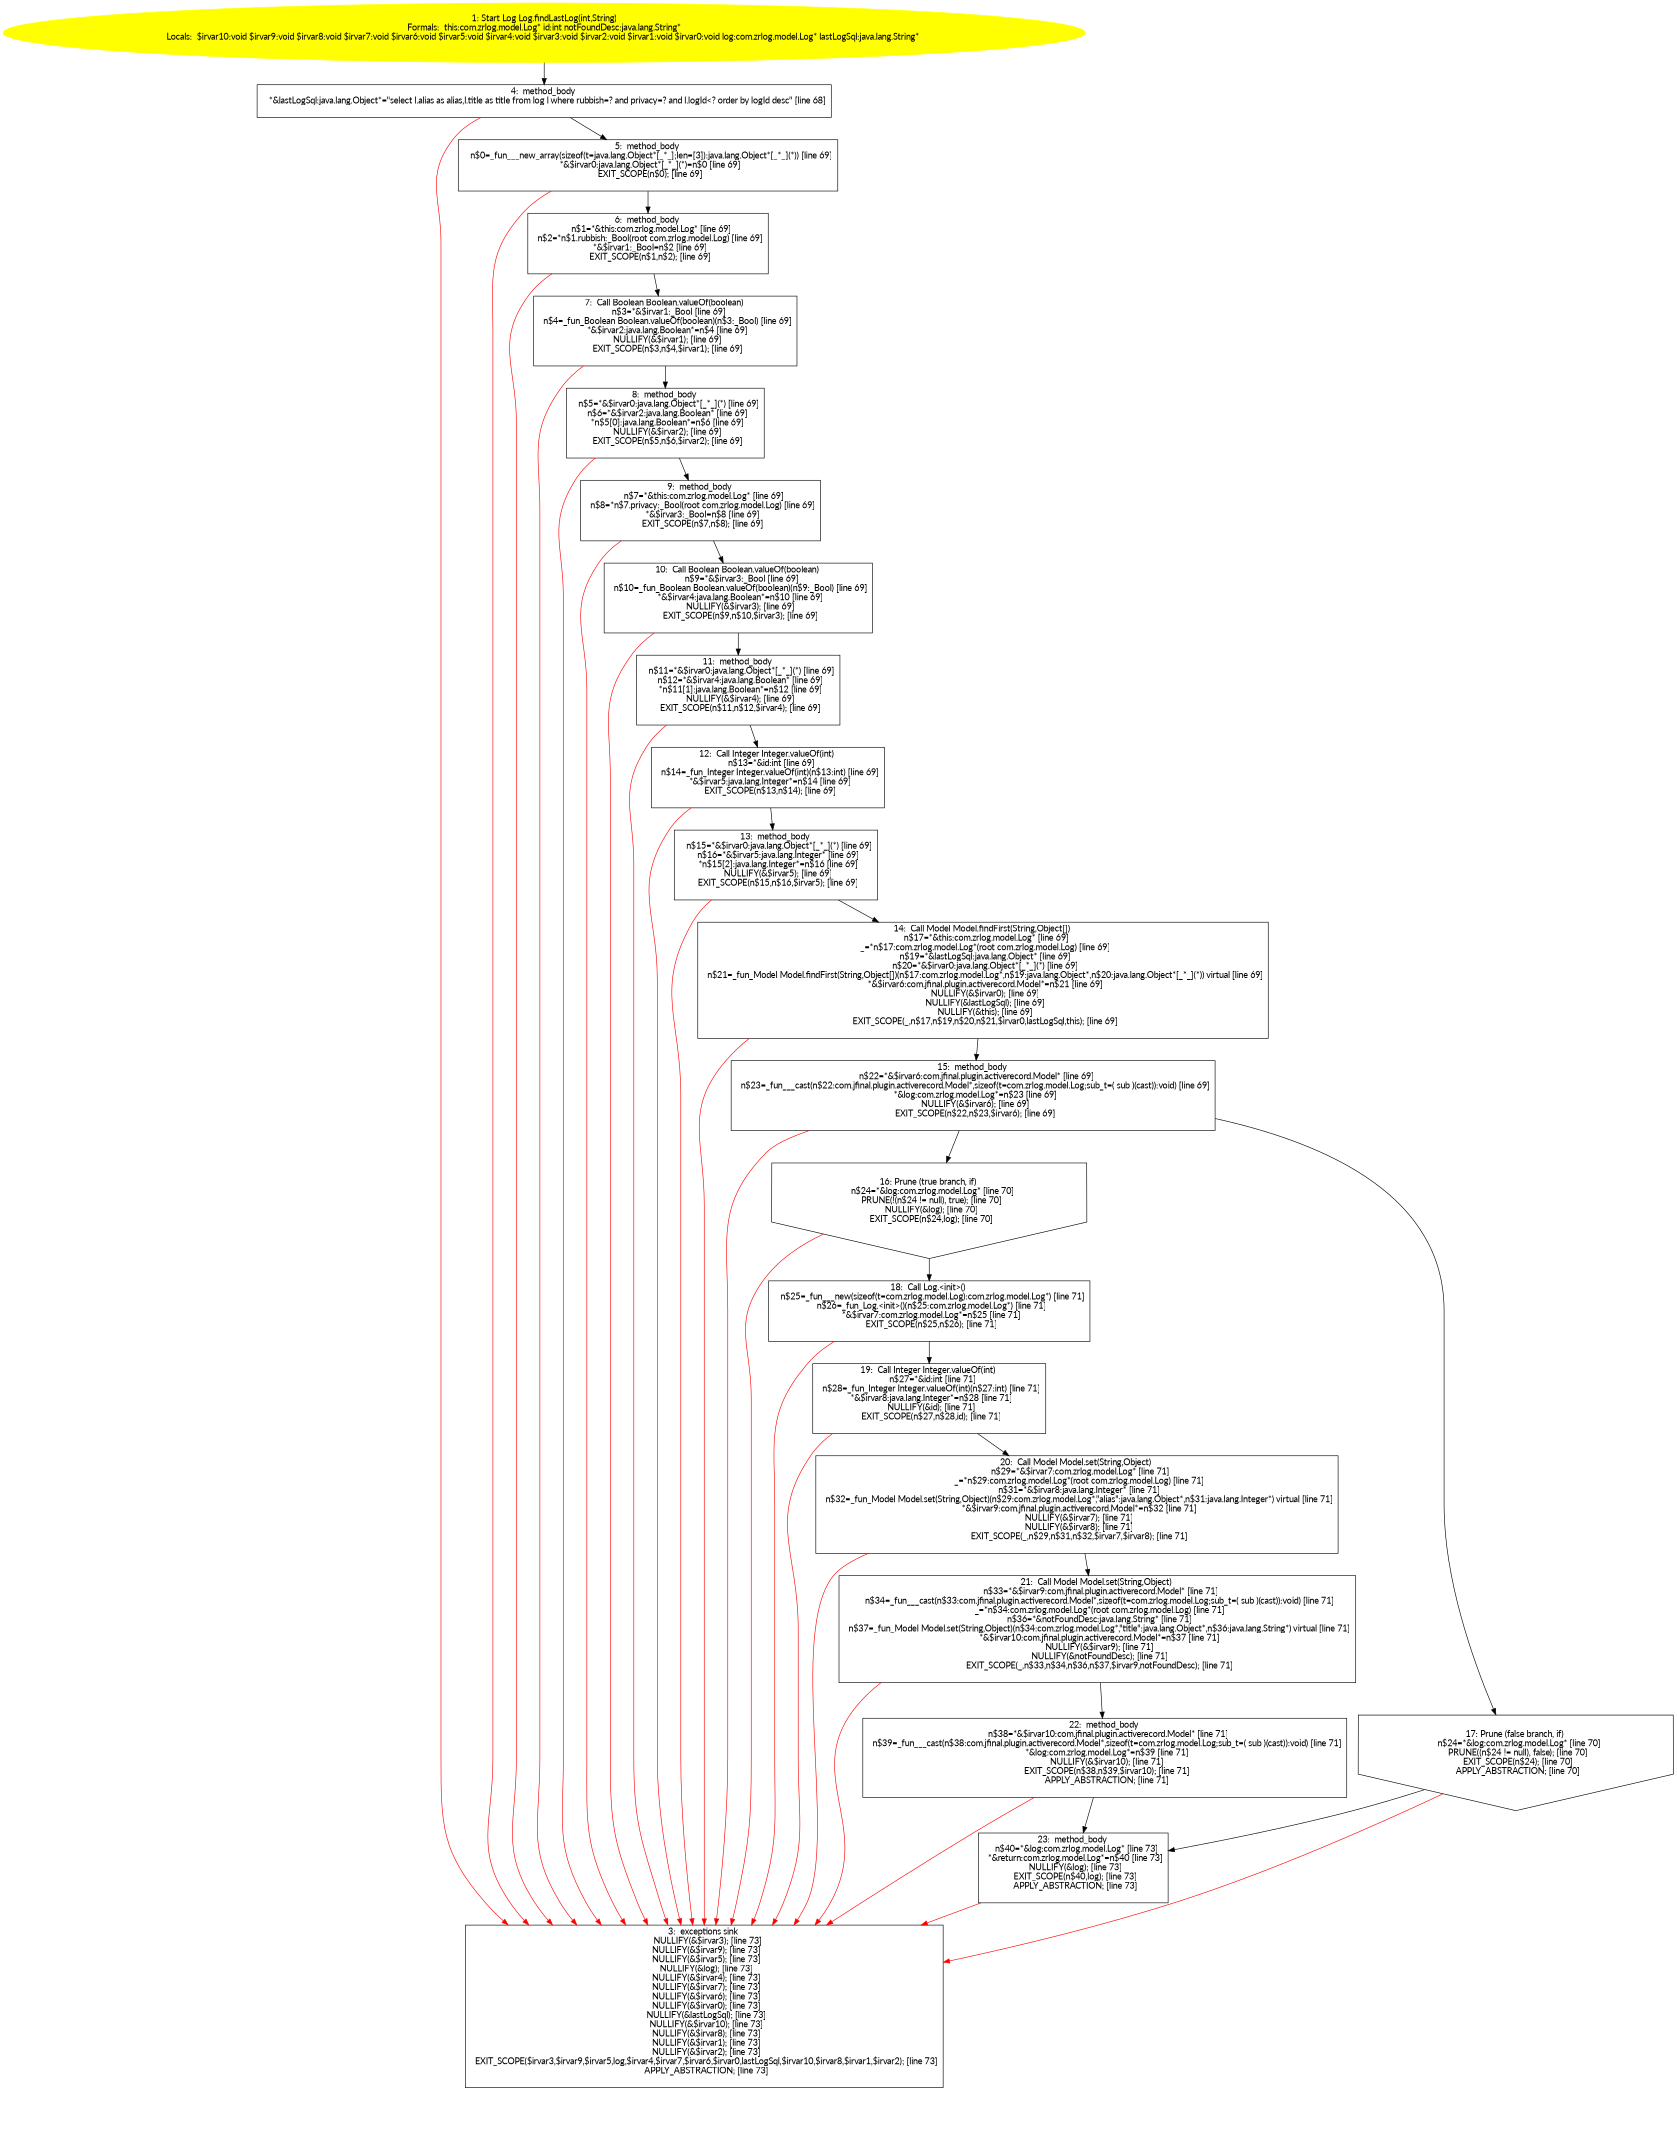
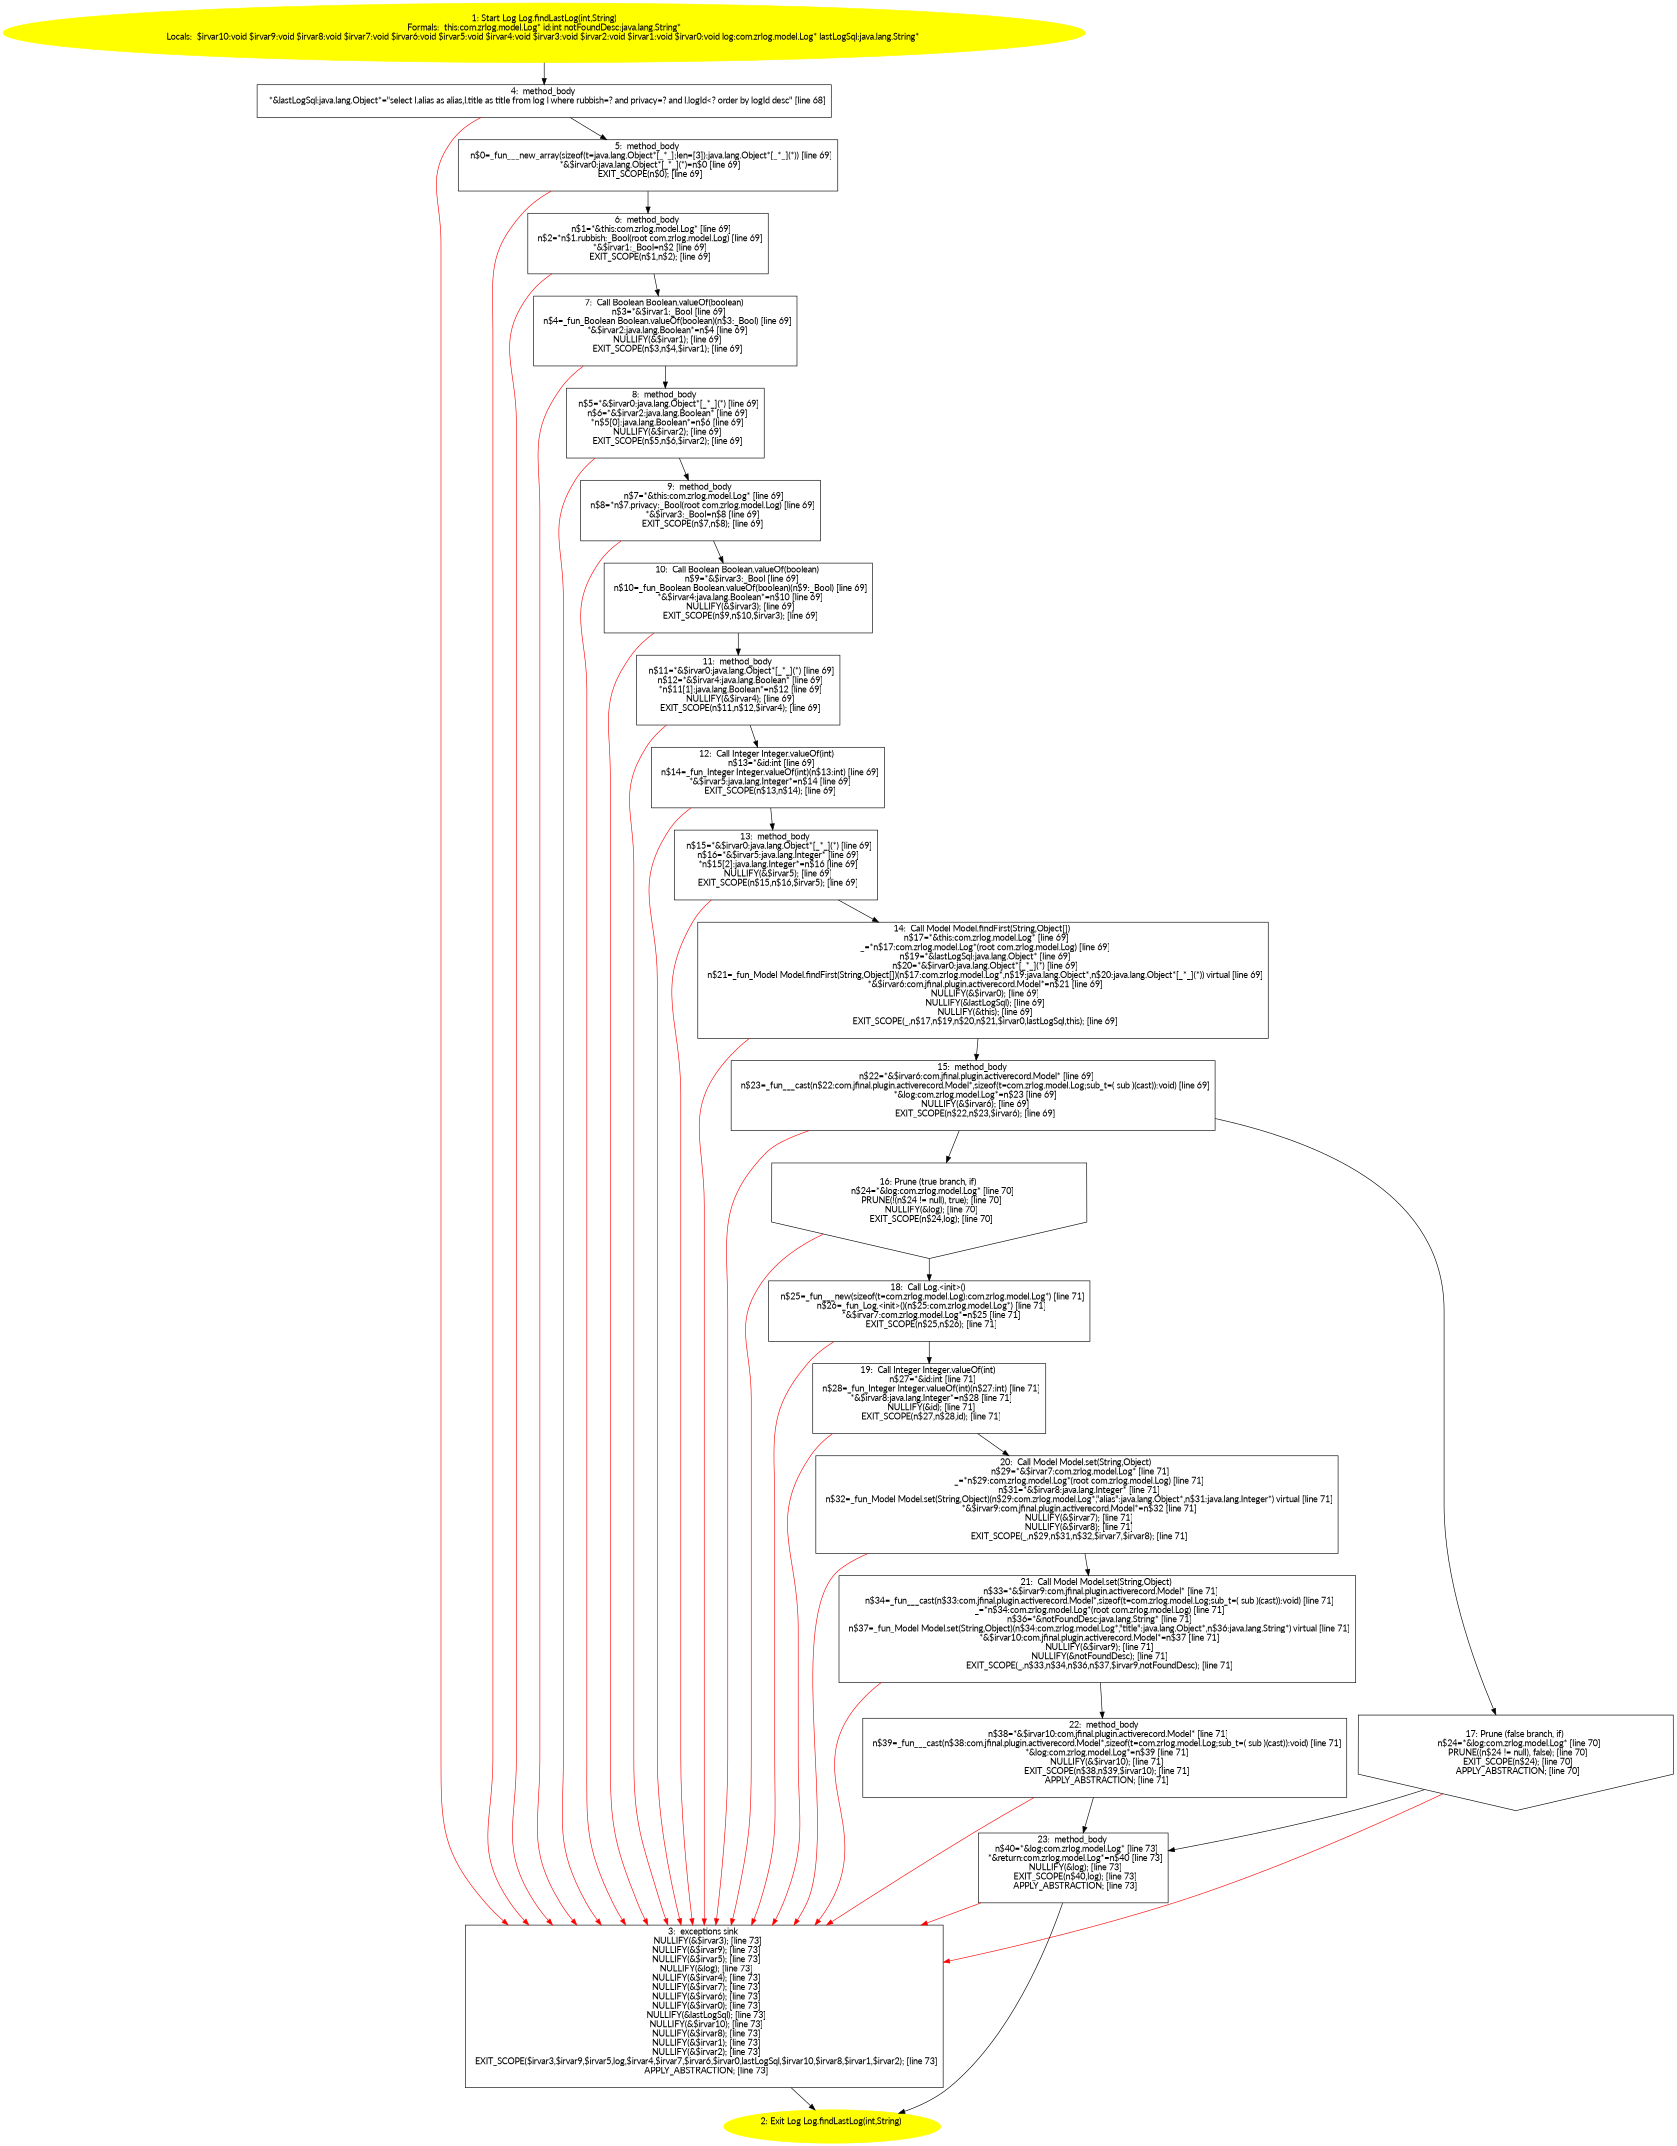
node "2: Exit Log Log.findLastLog(int,String)": added
